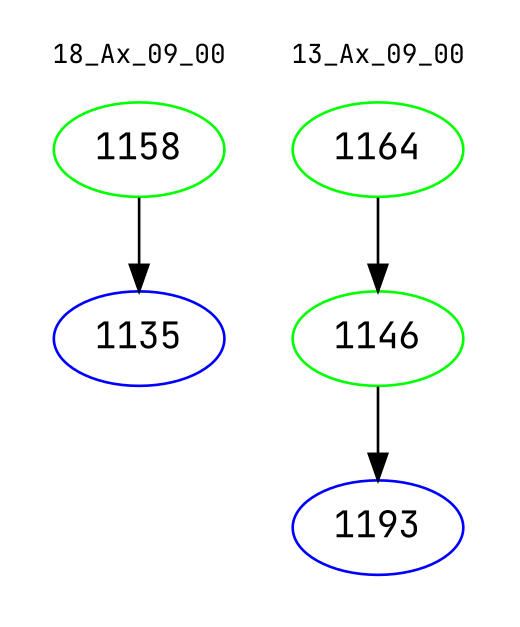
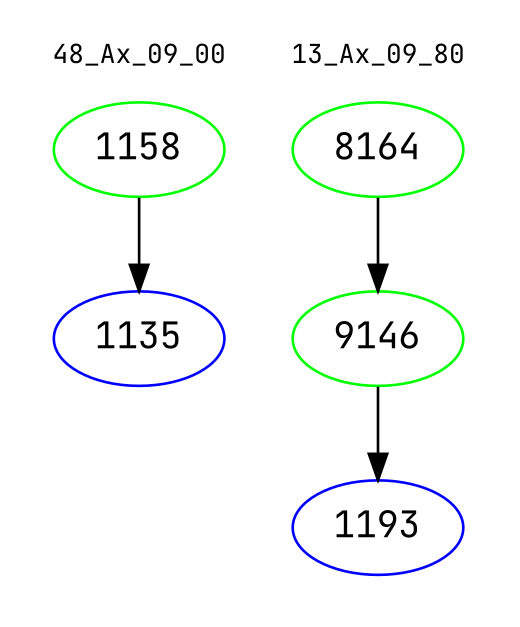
cluster "18_Ax_09_00": label "18_Ax_09_00" -> "48_Ax_09_00"
cluster "13_Ax_09_00": label "13_Ax_09_00" -> "13_Ax_09_80"
node "1164": label "1164" -> "8164"
node "1146": label "1146" -> "9146"
